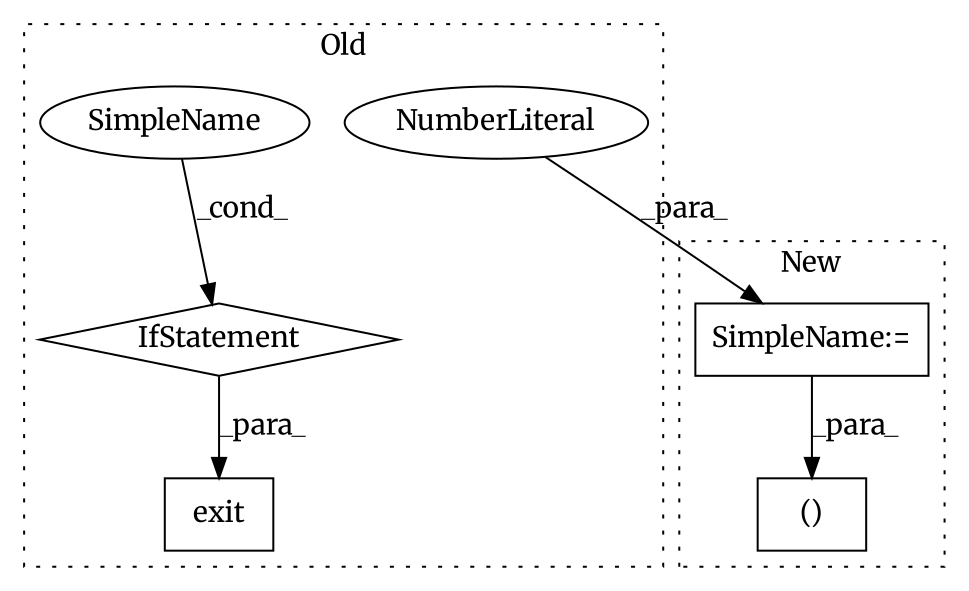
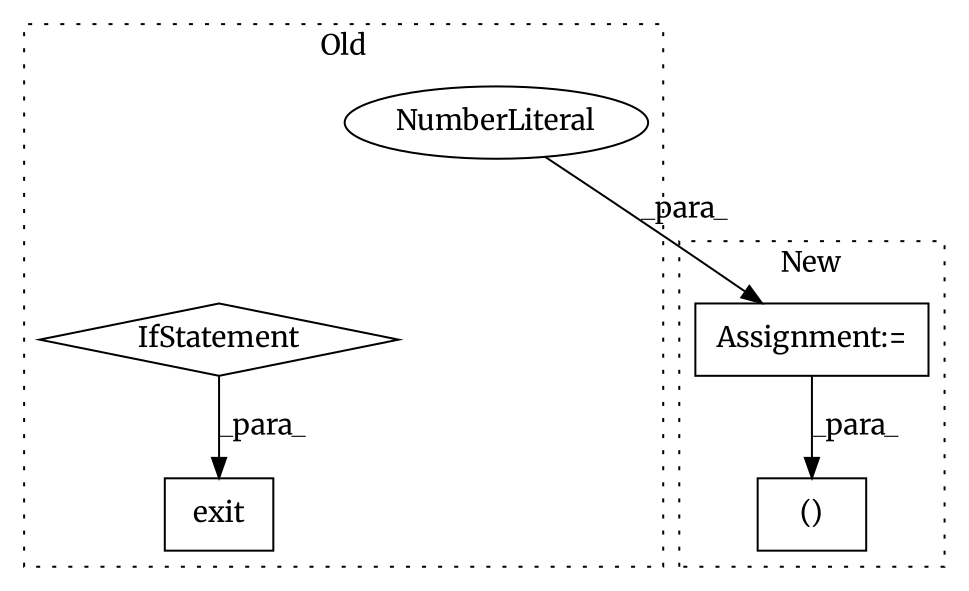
node "SimpleName": removed
node "SimpleName:=": label "SimpleName:=" -> "Assignment:="
